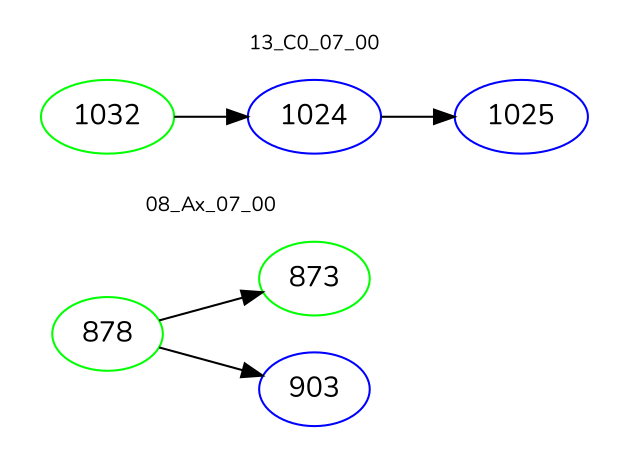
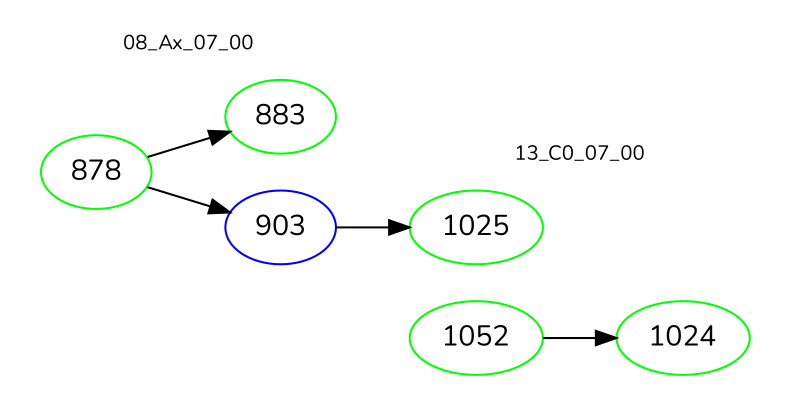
node "1032": label "1032" -> "1052"
node "1024": color blue -> green
edge "1024" -> "1025": now "903" -> "1025"
node "1025": color blue -> green
node "873": label "873" -> "883"
